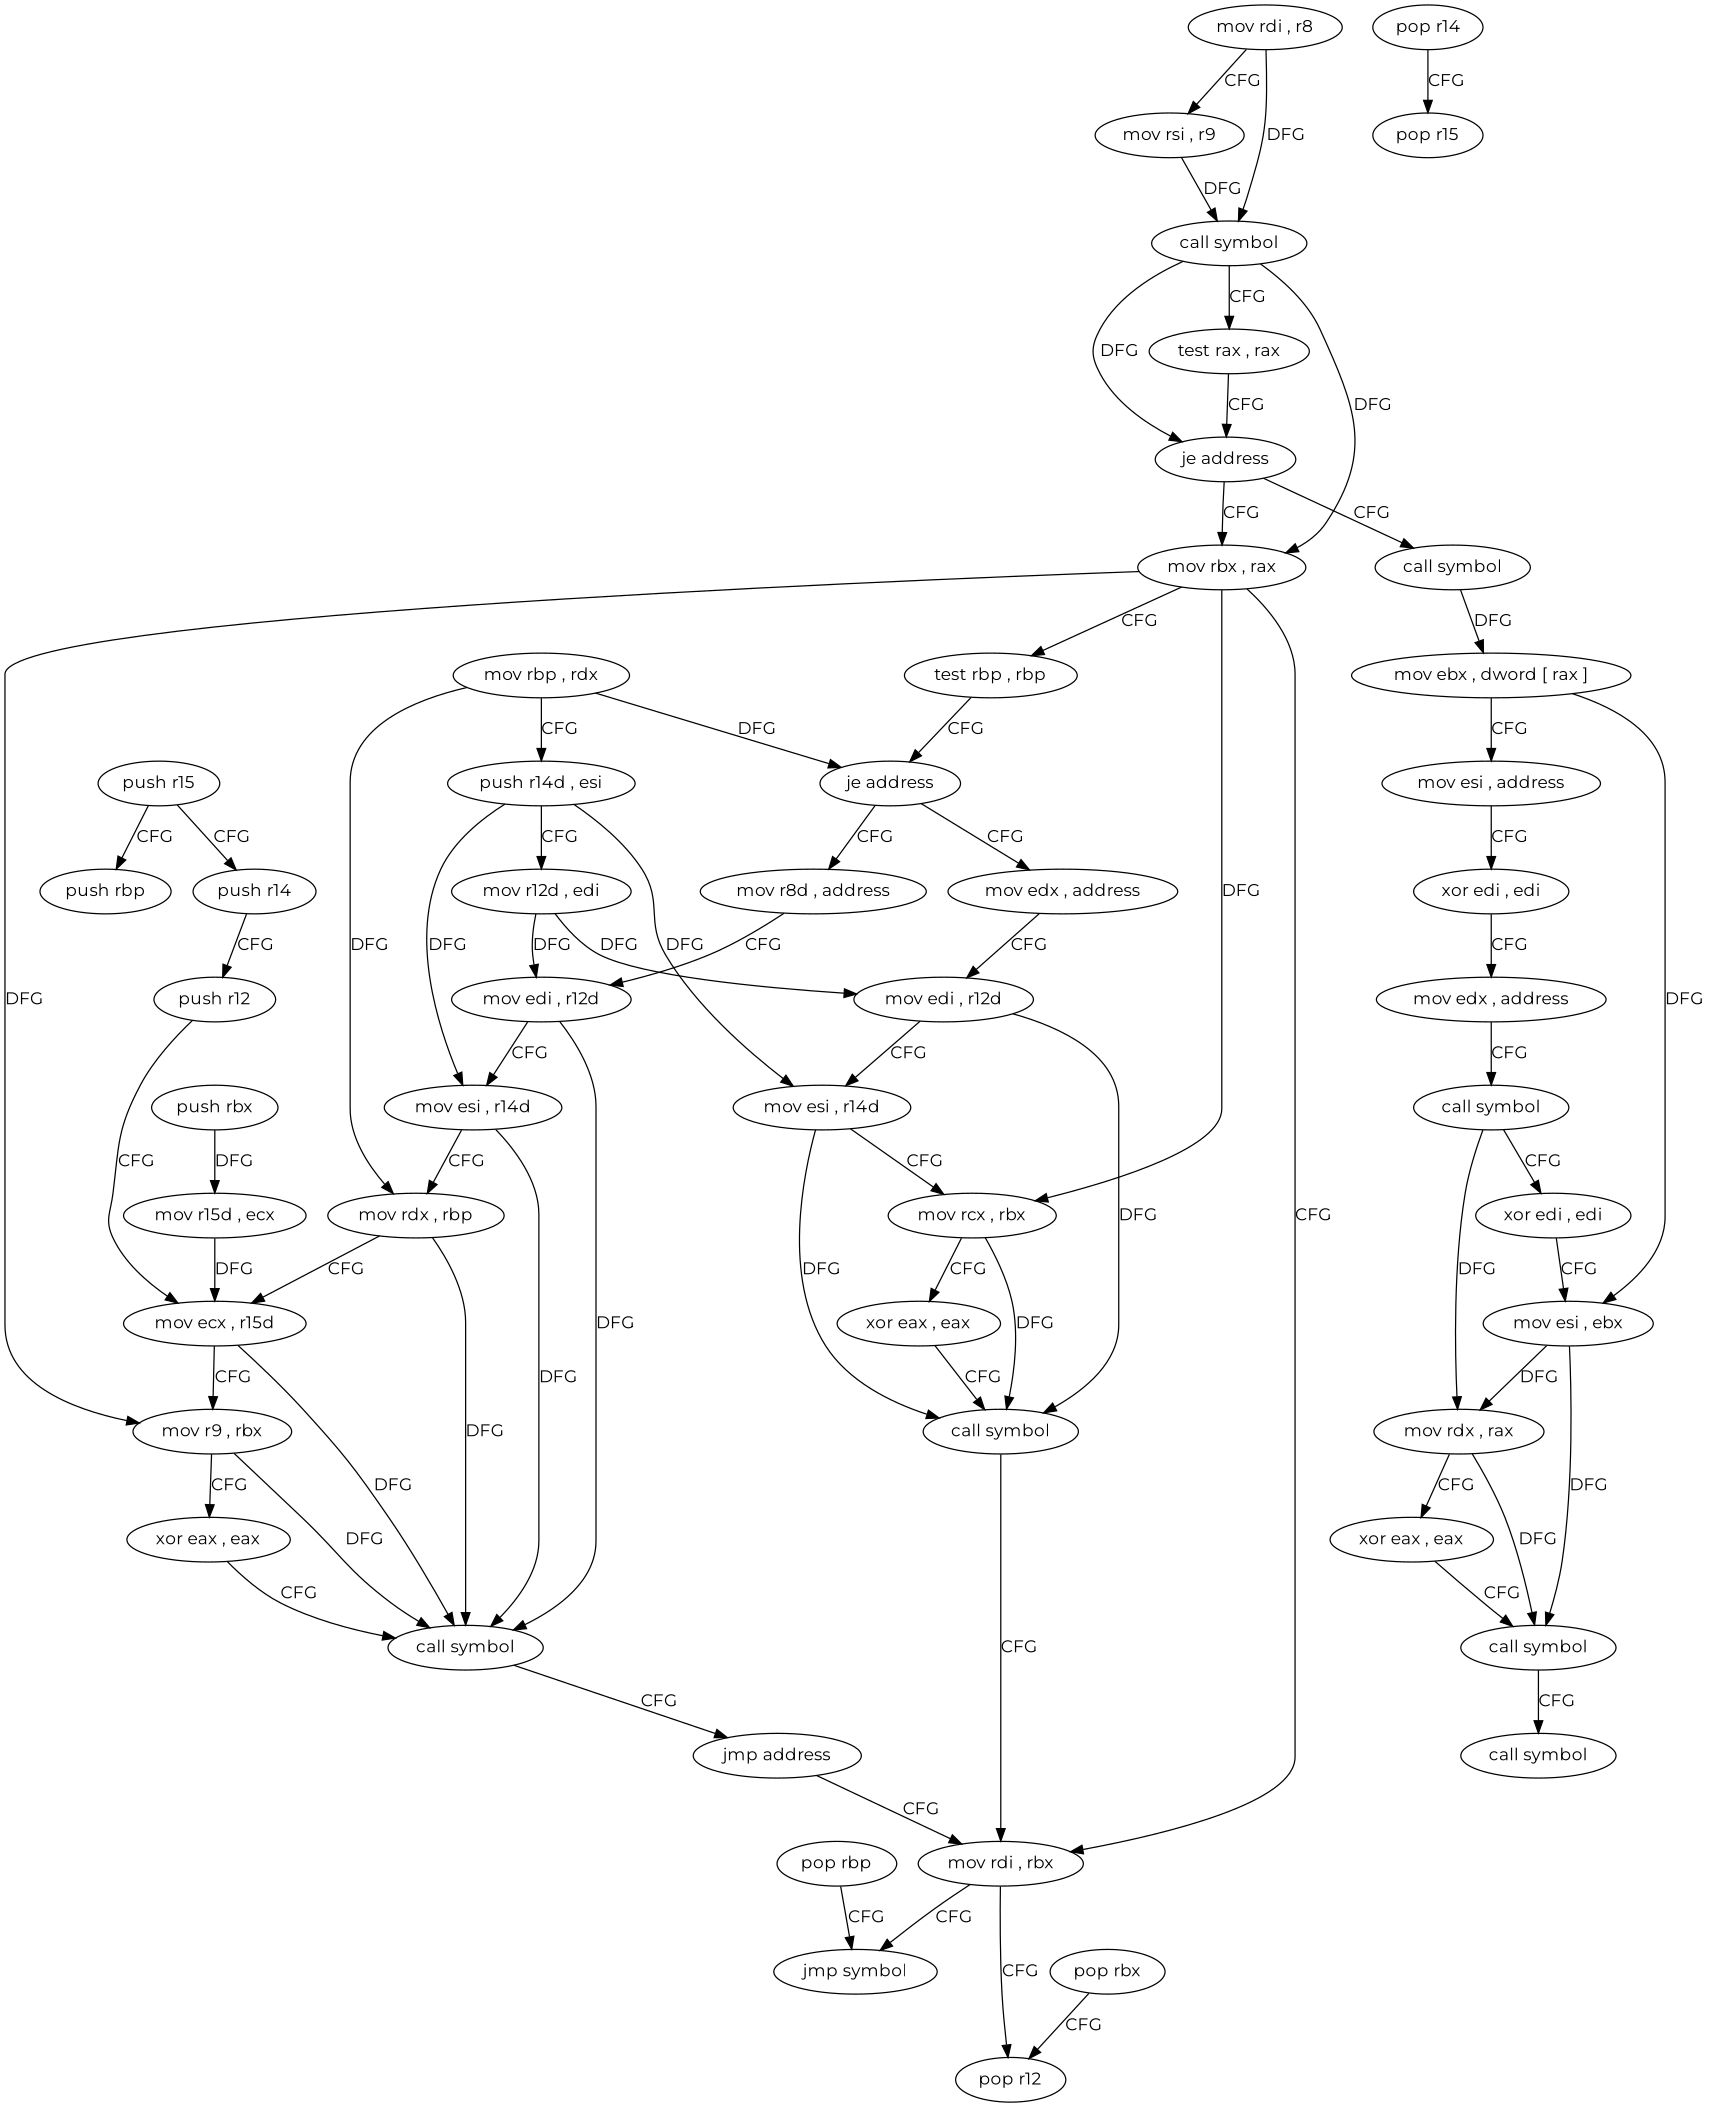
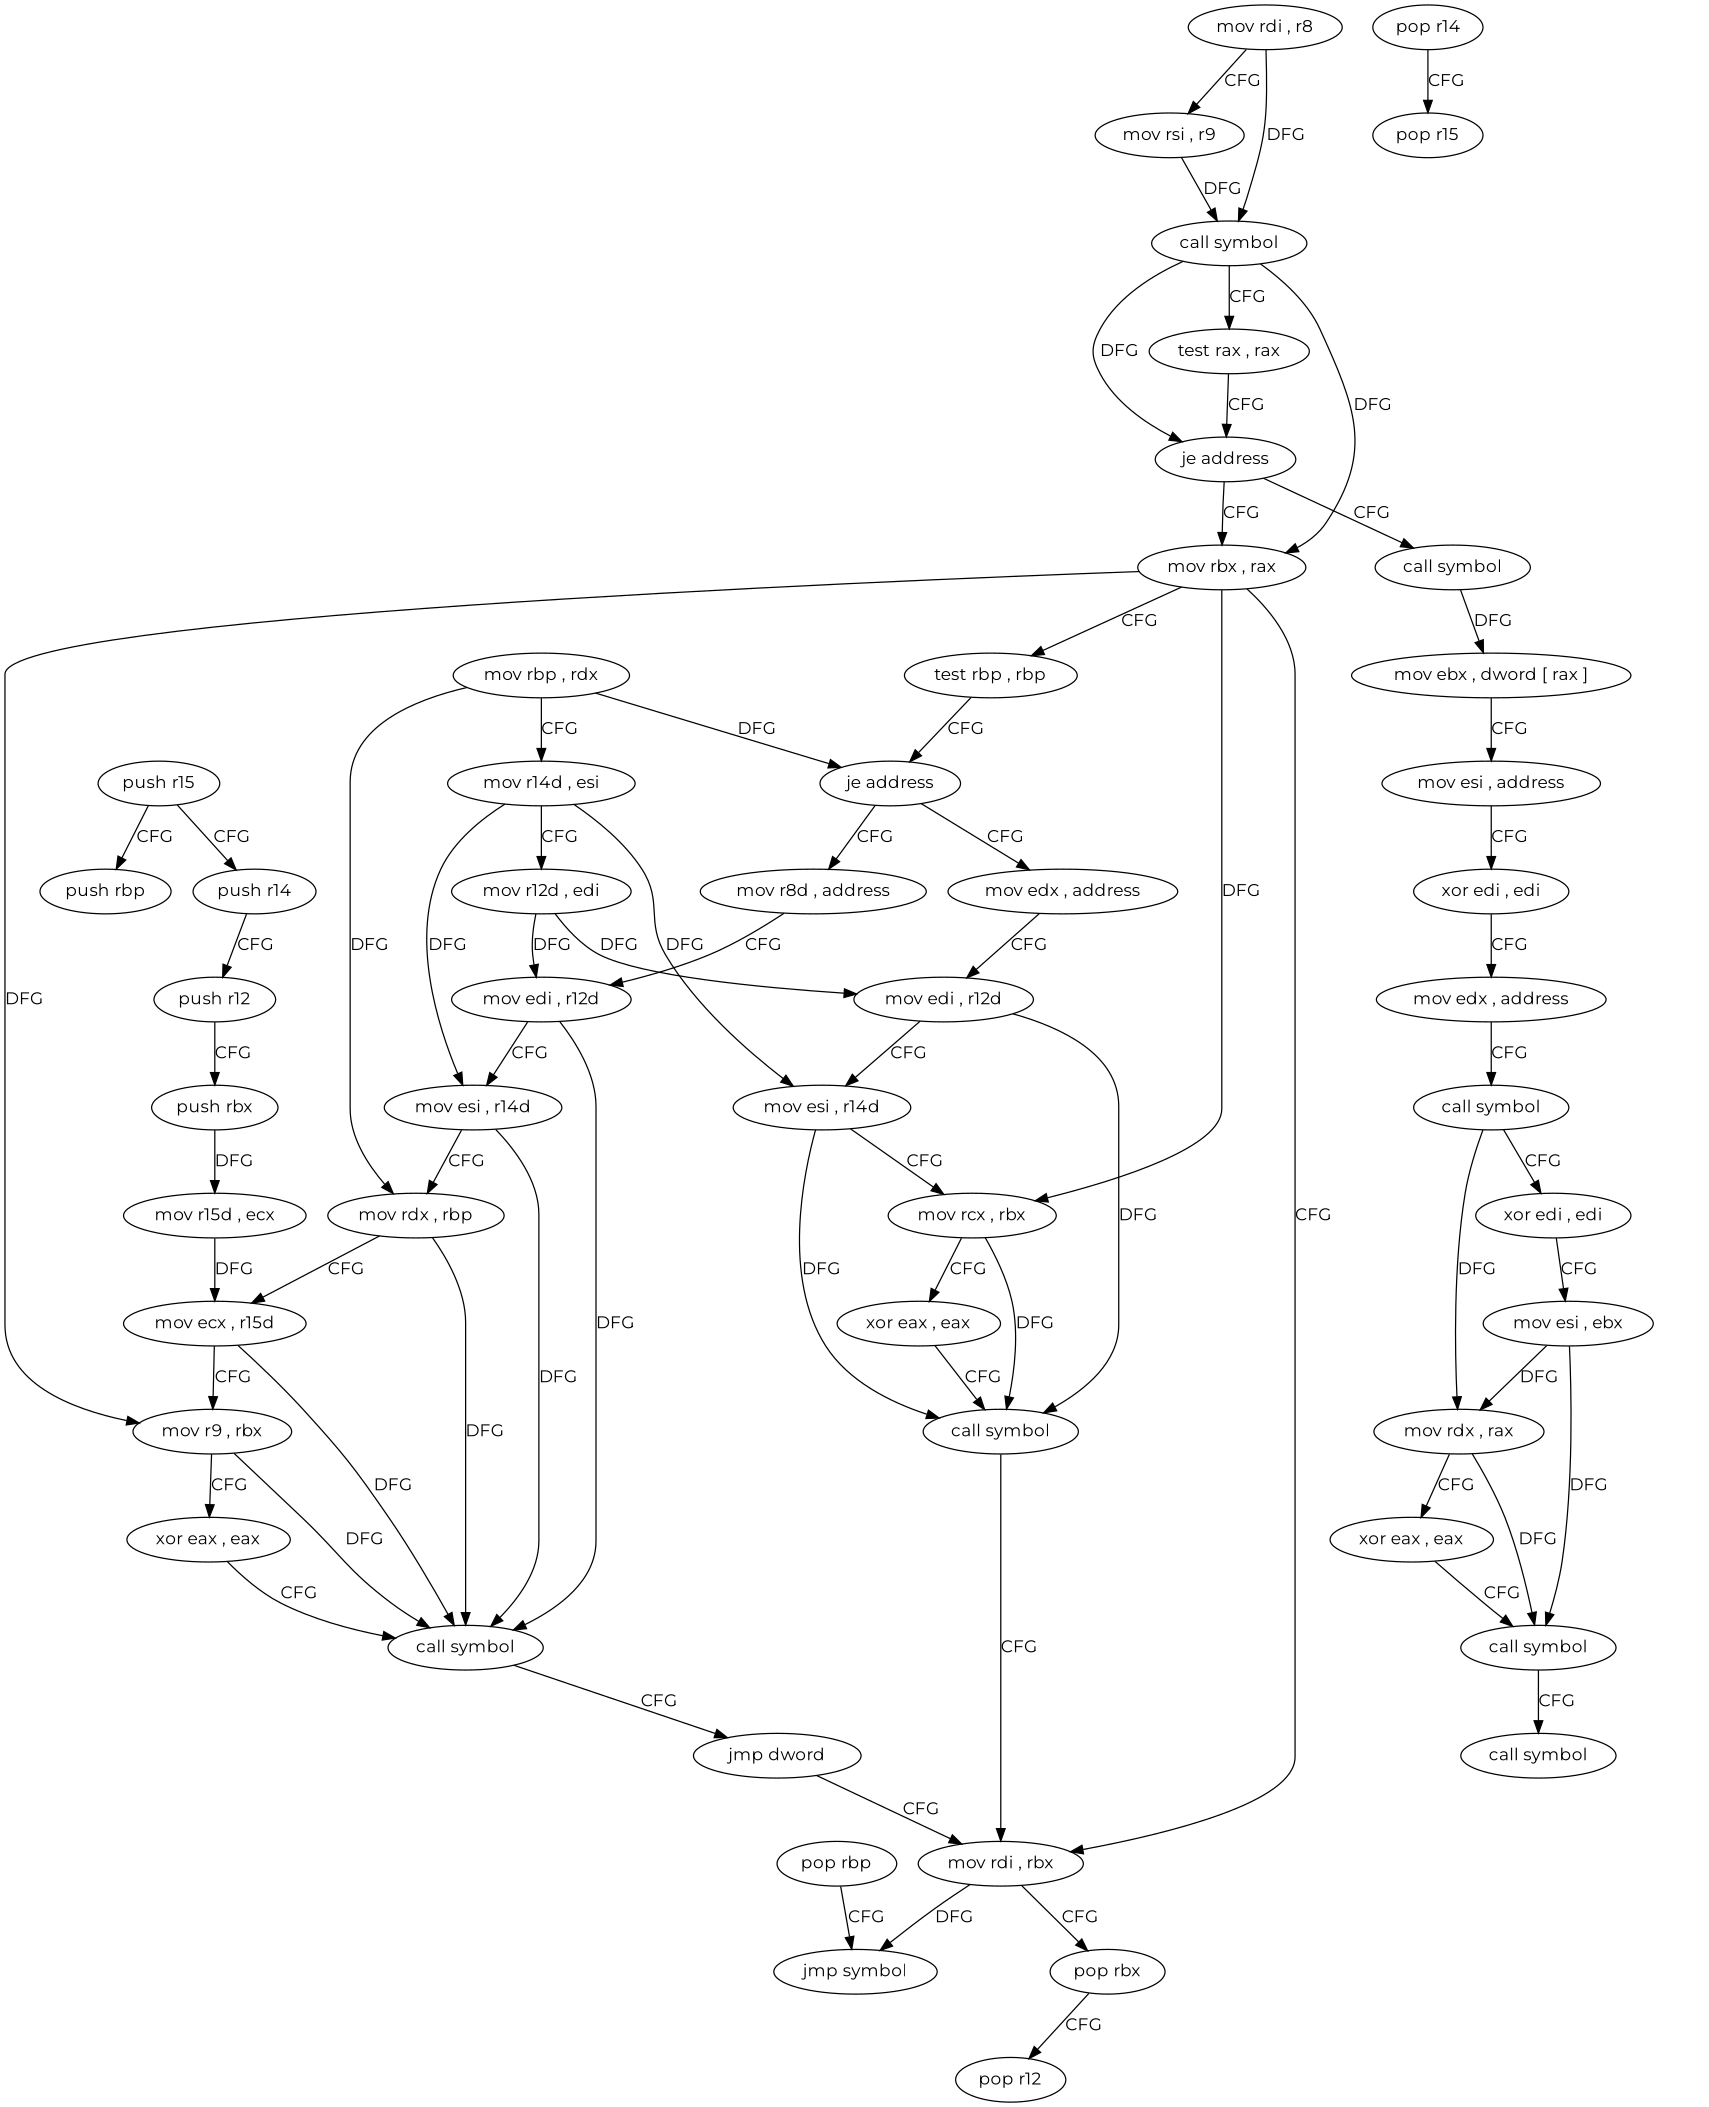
node "push r14d , esi": label "push r14d , esi" -> "mov r14d , esi"
edge "mov ebx , dword [ rax ]" -> "mov esi , ebx": removed, label "DFG"
edge "push r12" -> "mov ecx , r15d": now "push r12" -> "push rbx"
node "jmp address": label "jmp address" -> "jmp dword"
edge "mov rdi , rbx" -> "jmp symbol": label "CFG" -> "DFG"
edge "mov rdi , rbx" -> "pop r12": now "mov rdi , rbx" -> "pop rbx"
